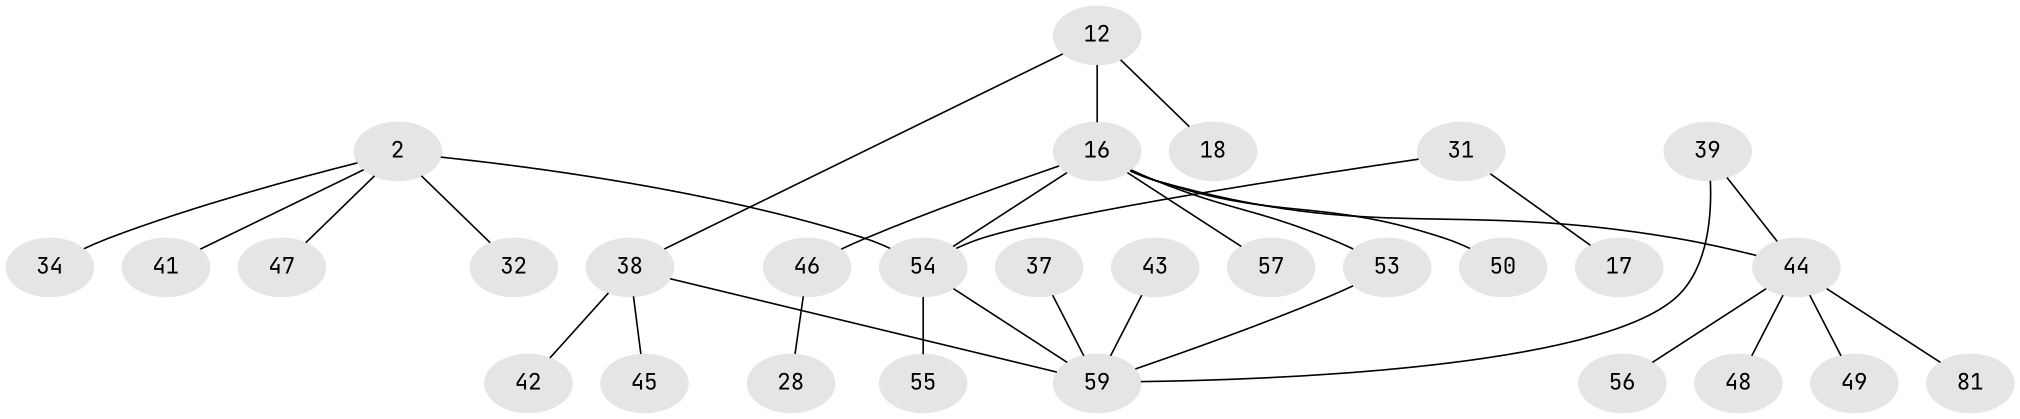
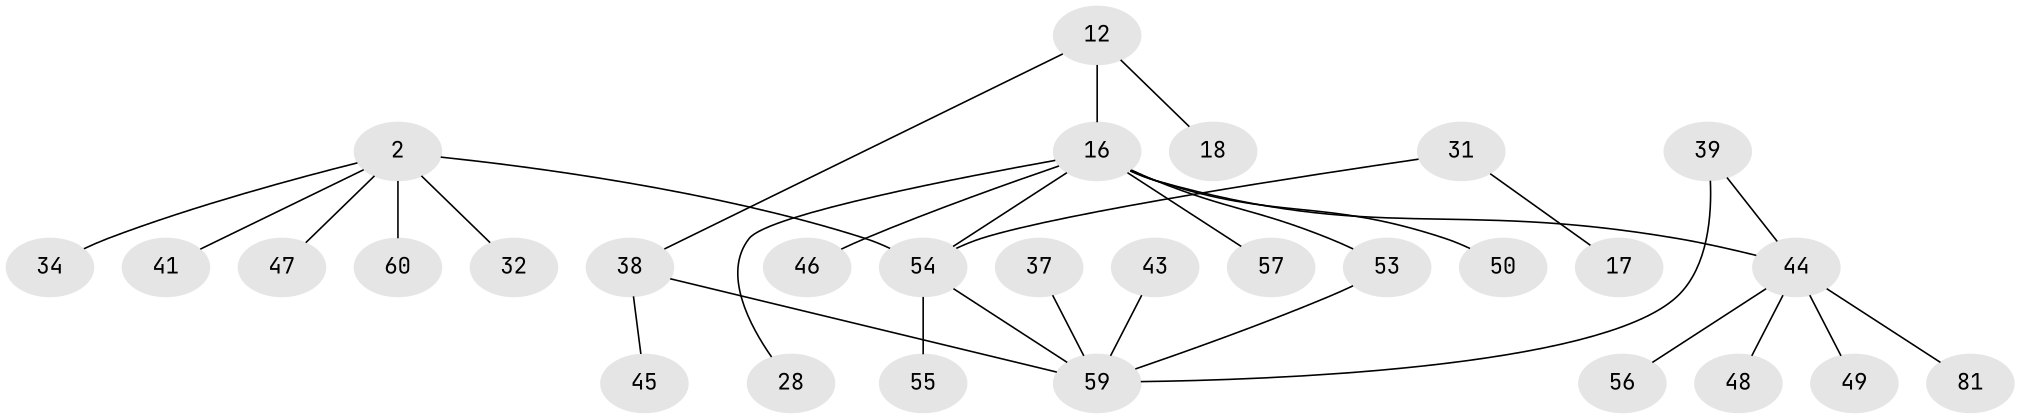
node "60": added
edge "46" -- "28": now "16" -- "28"
node "42": removed
